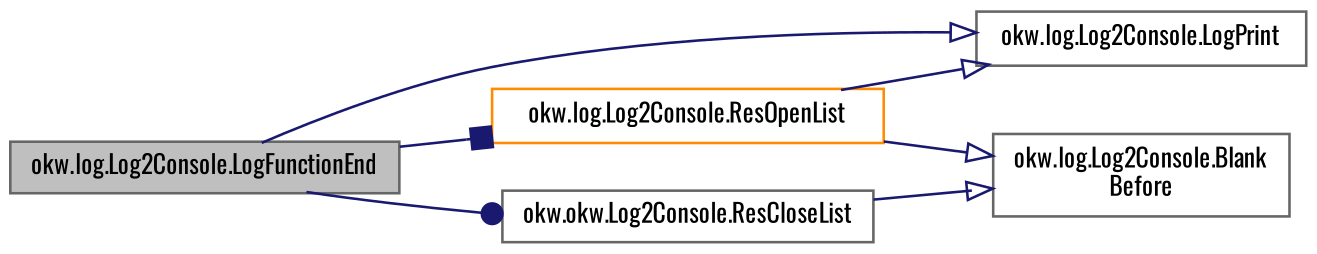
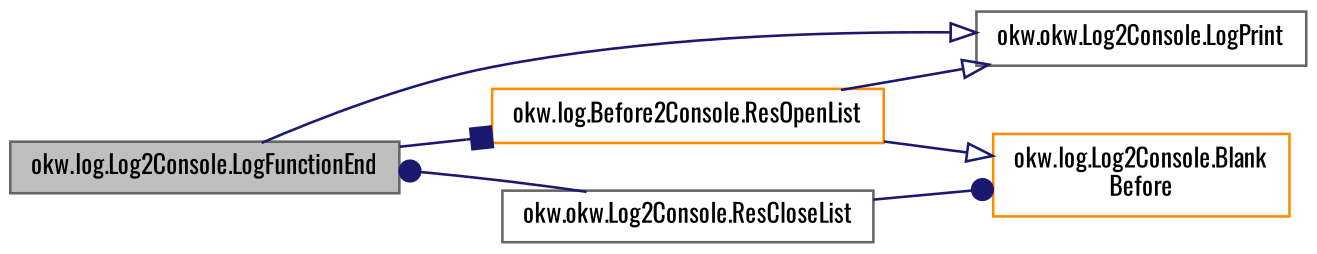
node "okw.log.Log2Console.LogPrint": label "okw.log.Log2Console.LogPrint" -> "okw.okw.Log2Console.LogPrint"
node "okw.log.Log2Console.ResOpenList": label "okw.log.Log2Console.ResOpenList" -> "okw.log.Before2Console.ResOpenList"
node "okw.log.Log2Console.Blank Before": color gray40 -> darkorange
edge "okw.okw.Log2Console.ResCloseList" -> "okw.log.Log2Console.Blank Before": arrowhead onormal -> dot
edge "okw.log.Log2Console.LogFunctionEnd" -> "okw.okw.Log2Console.ResCloseList": reversed
